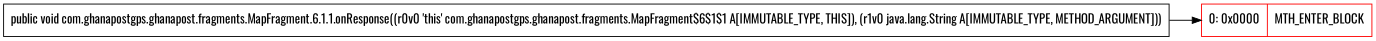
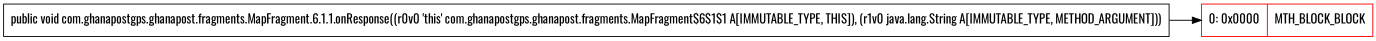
node "0: 0x0000": text "MTH_ENTER_BLOCK" -> "MTH_BLOCK_BLOCK"
